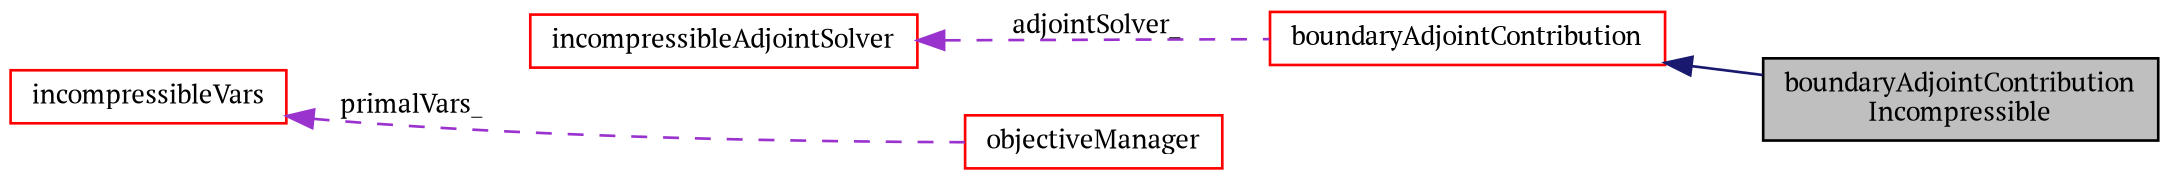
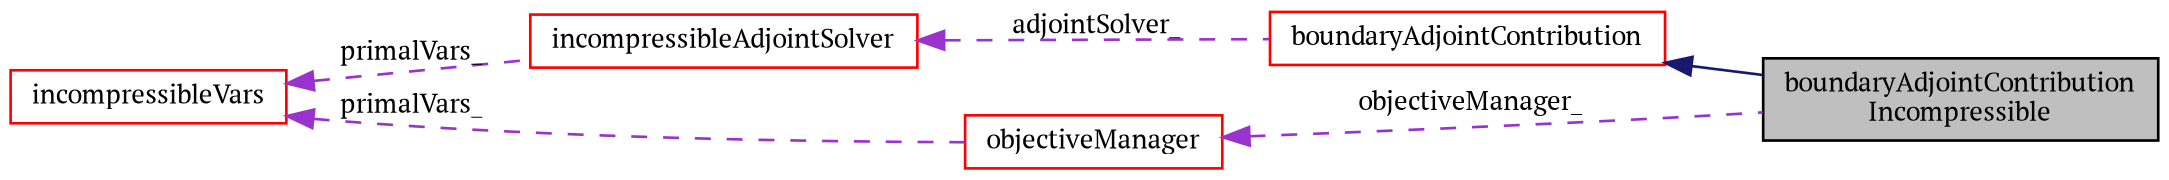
edge "incompressibleAdjointSolver" -> "incompressibleVars": added, label "primalVars_"
edge "boundaryAdjointContribution Incompressible" -> "objectiveManager": added, label "objectiveManager_"
